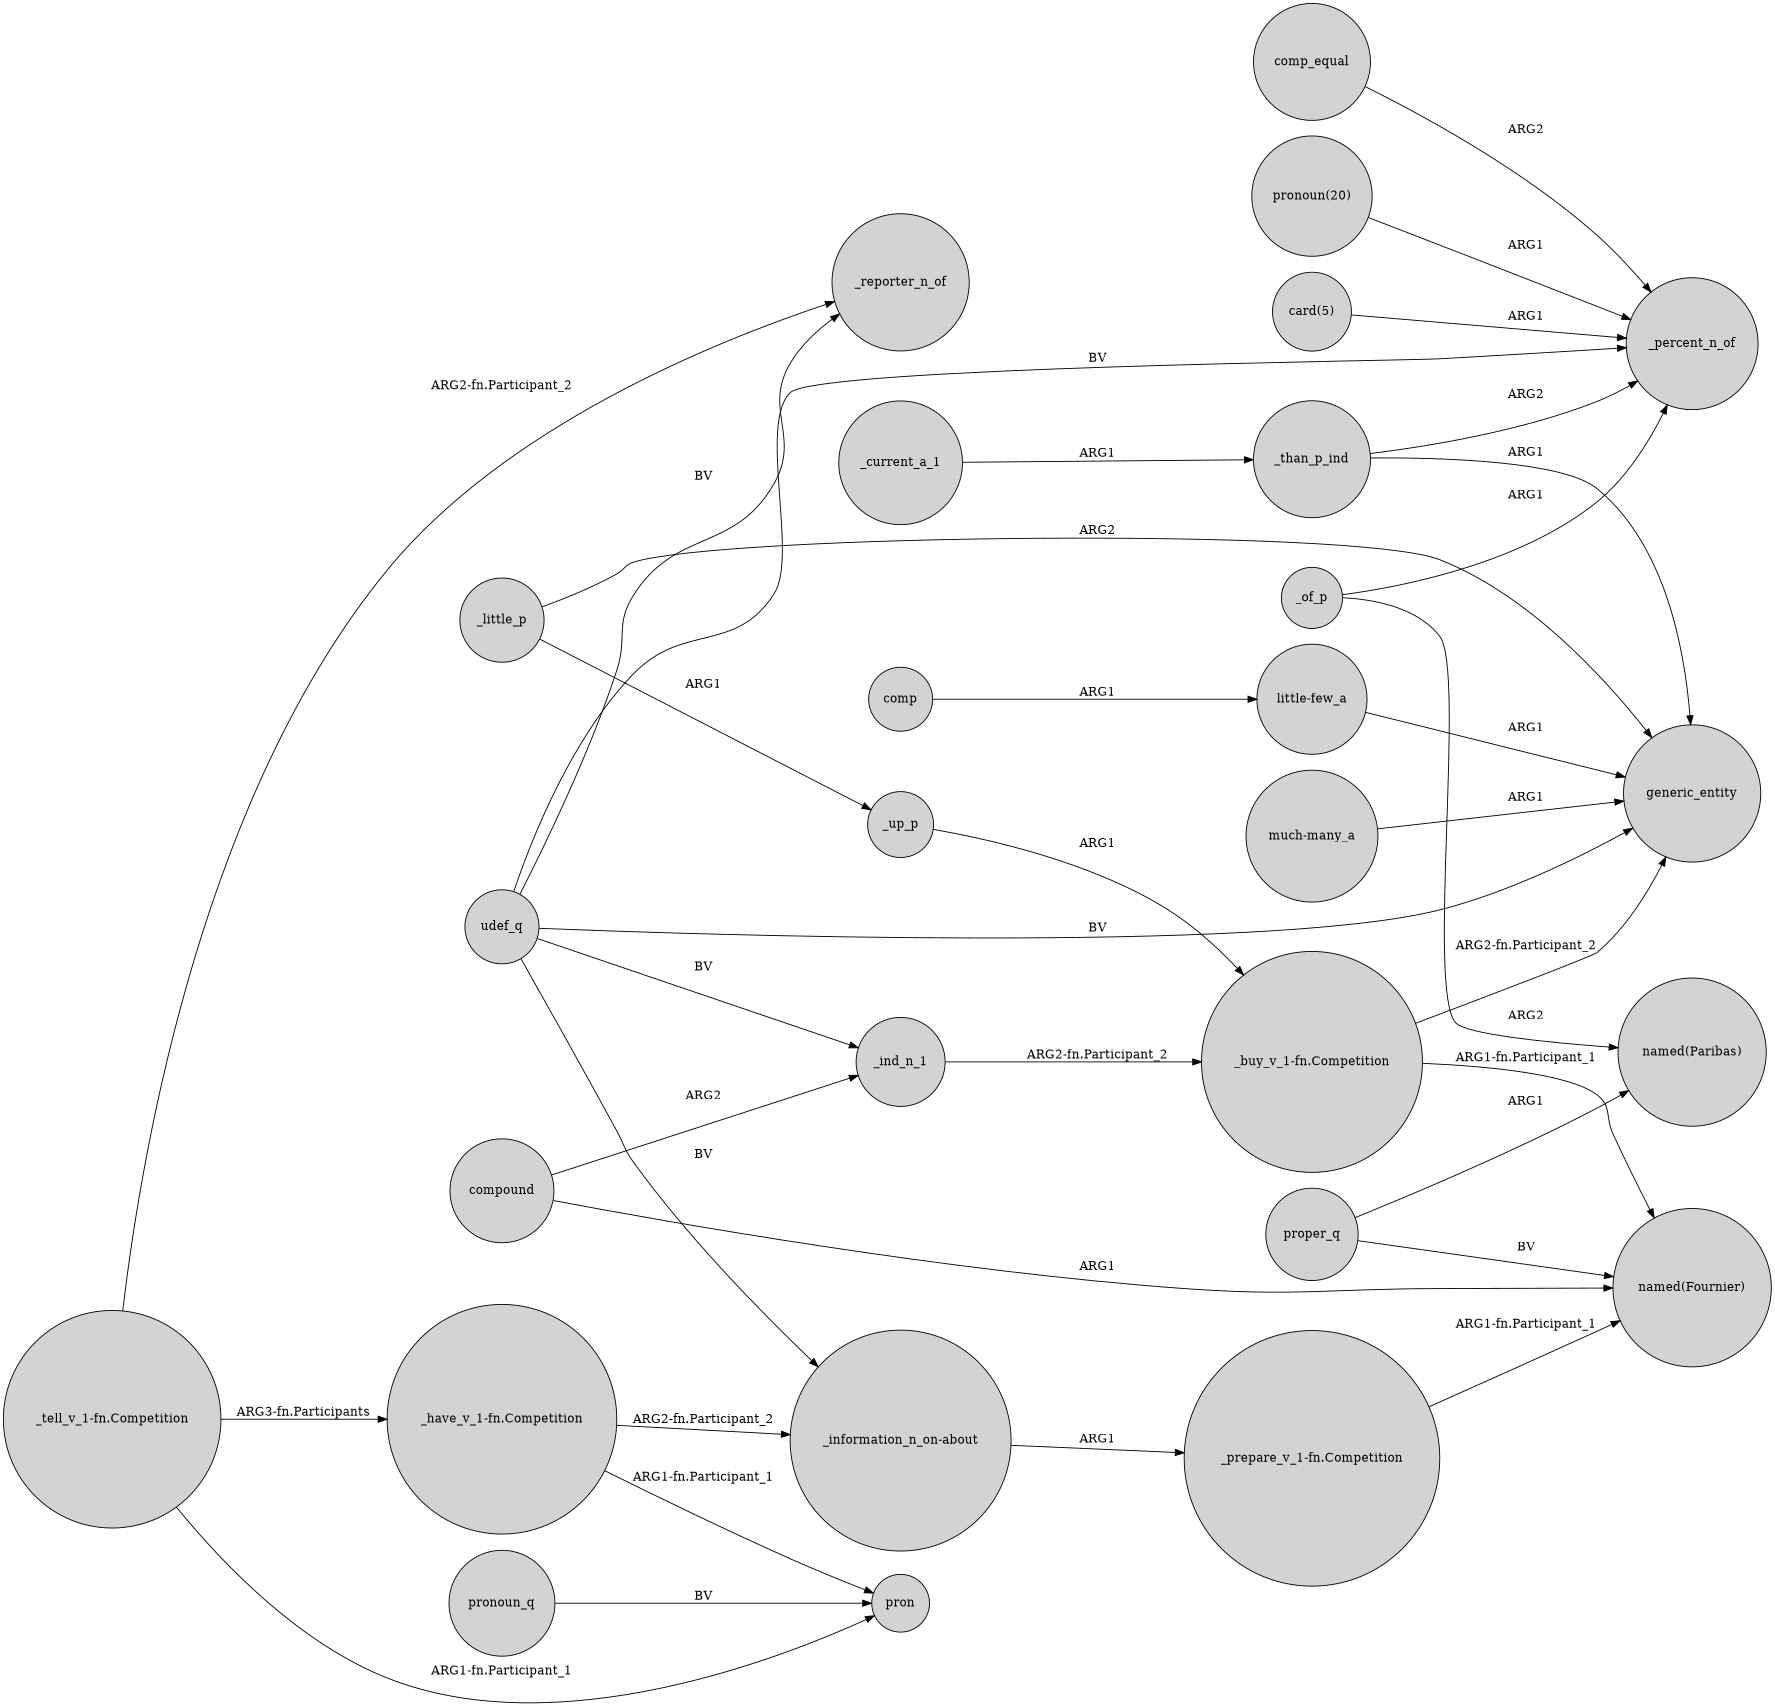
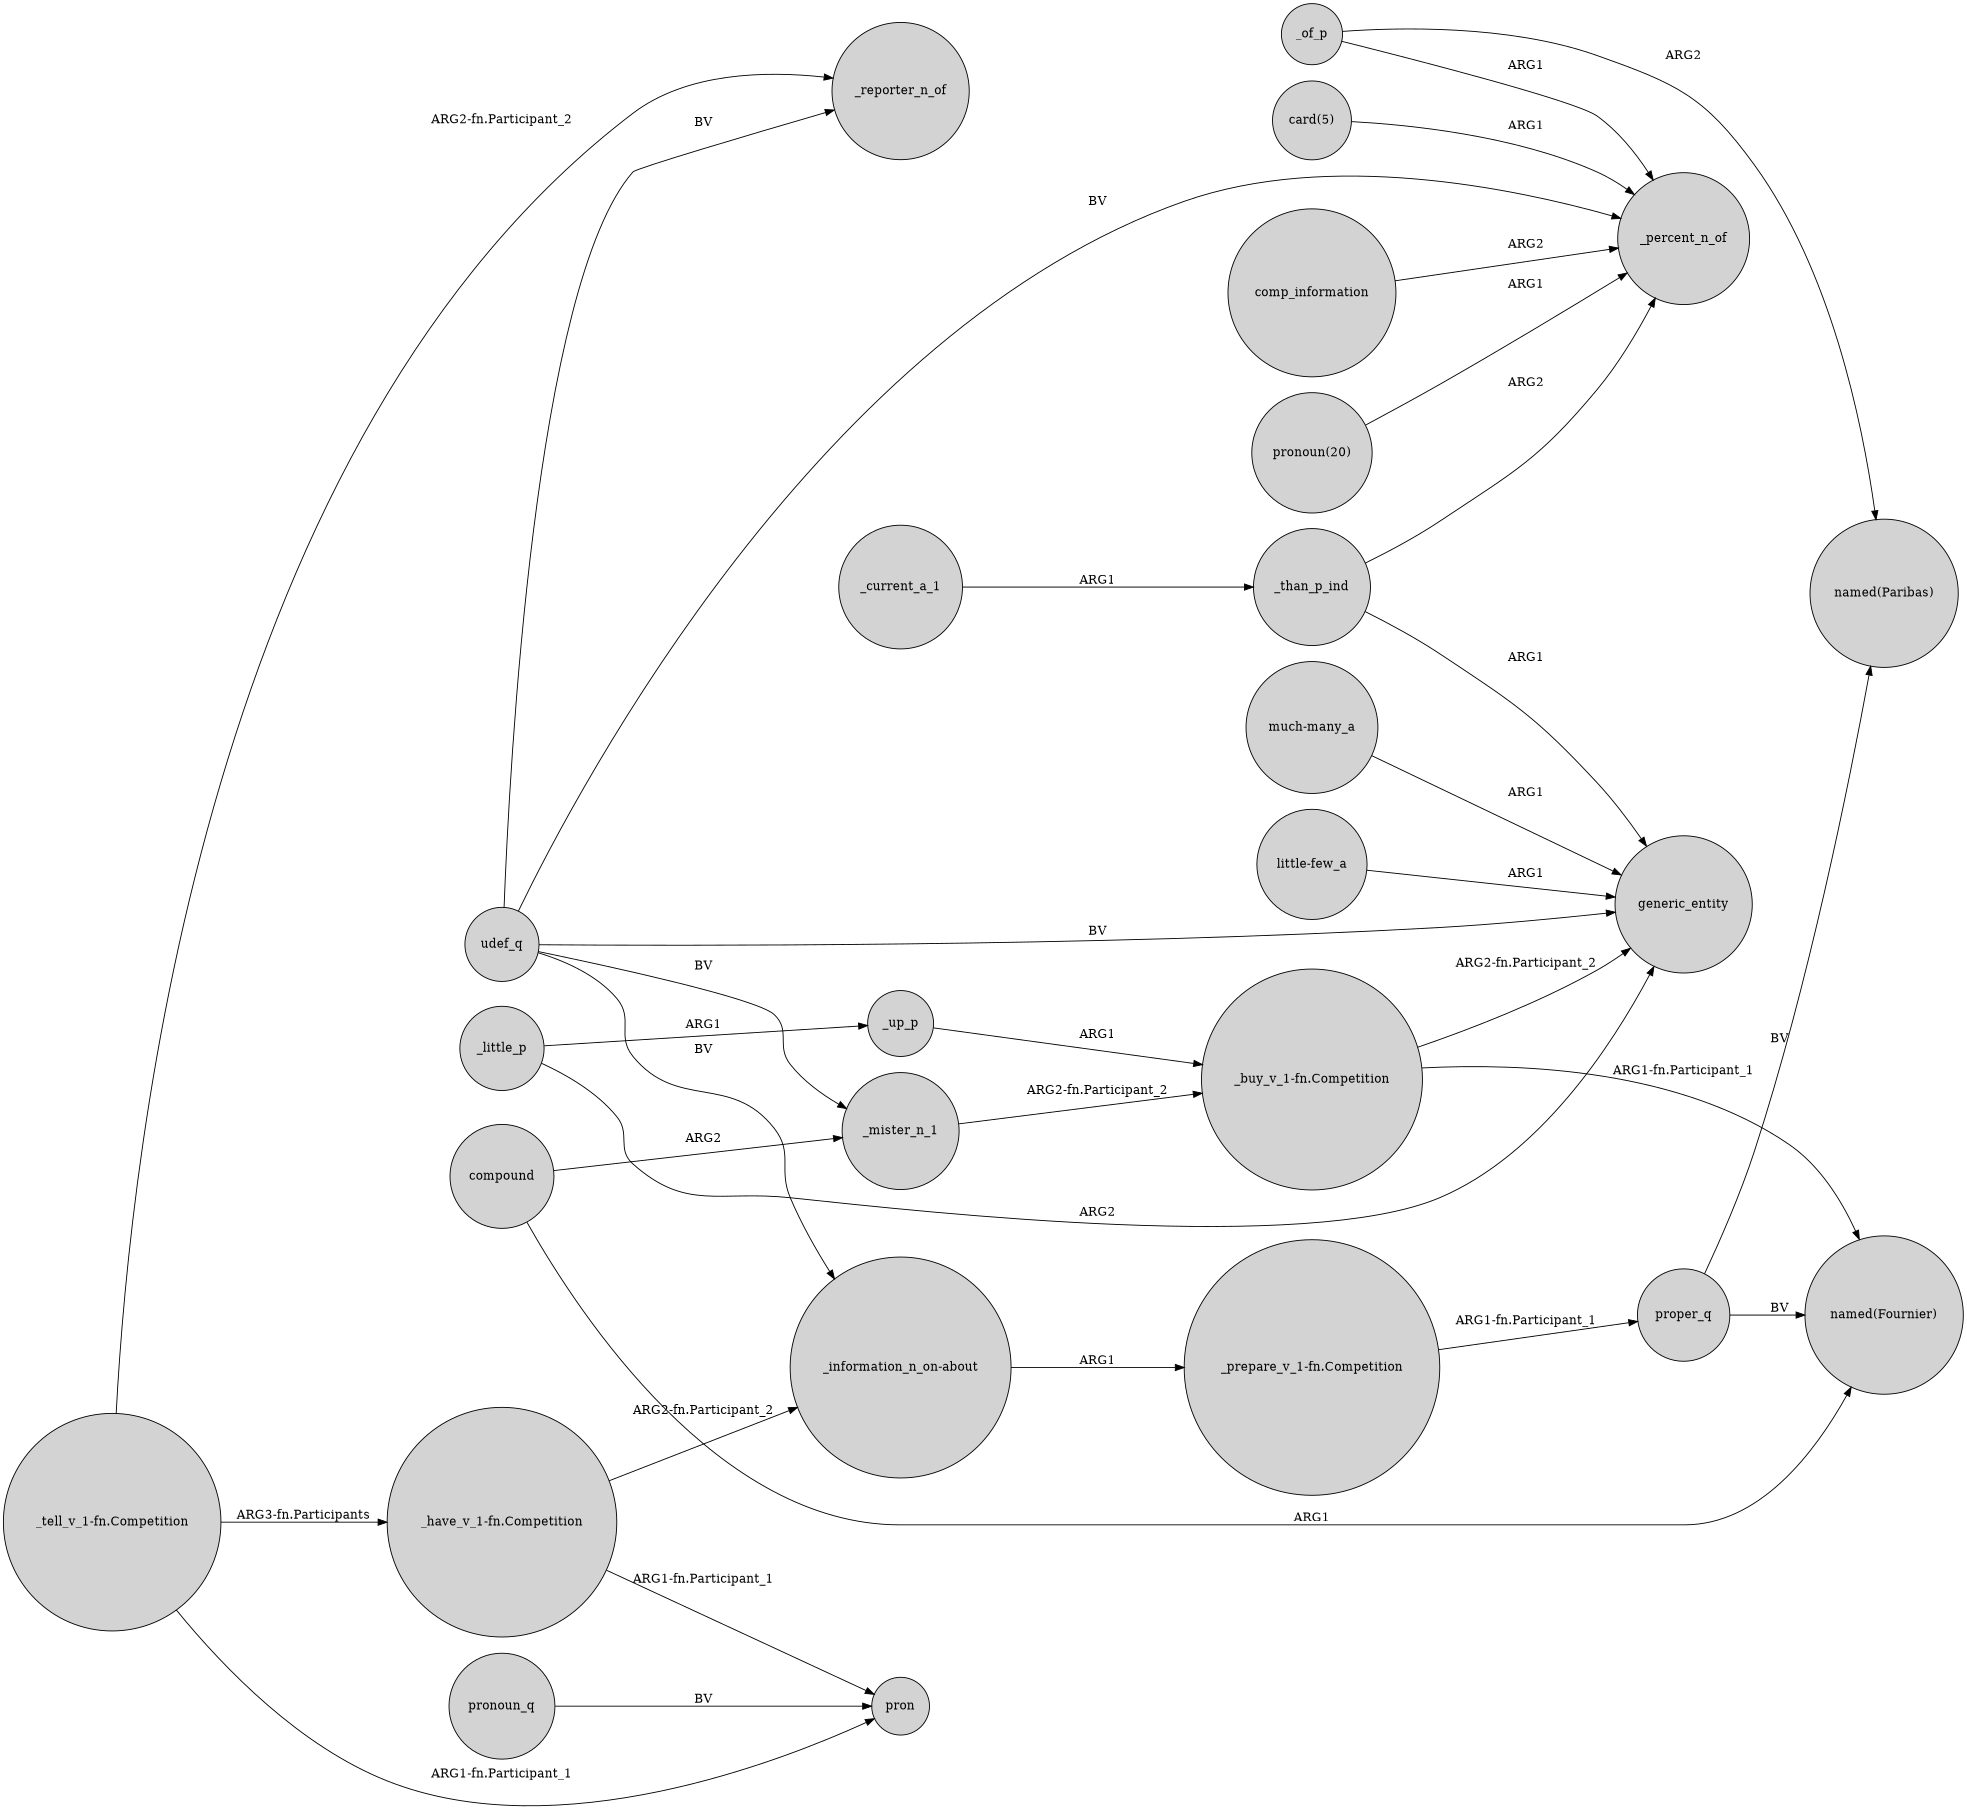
node "comp_equal": label "comp_equal" -> "comp_information"
node "comp": removed
node "_ind_n_1": label "_ind_n_1" -> "_mister_n_1"
edge "proper_q" -> "named(Paribas)": label "ARG1" -> "BV"
edge "_prepare_v_1-fn.Competition" -> "named(Fournier)": now "_prepare_v_1-fn.Competition" -> "proper_q"
